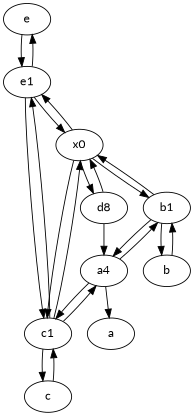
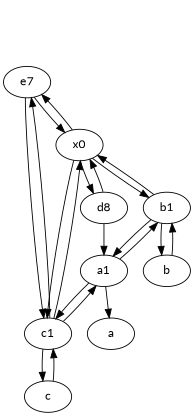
node "e": removed
node "e1": label "e1" -> "e7"
node "a4": label "a4" -> "a1"
